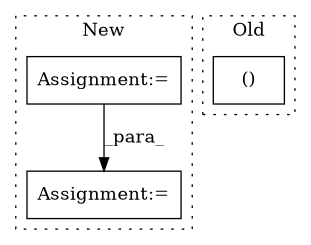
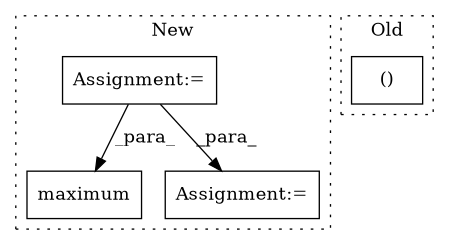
node "maximum": added
